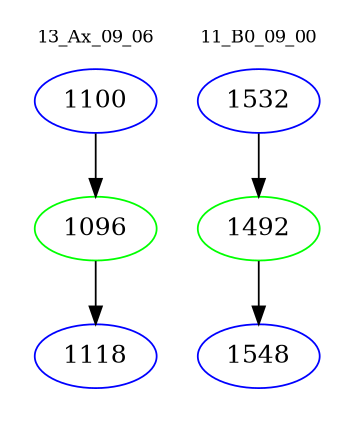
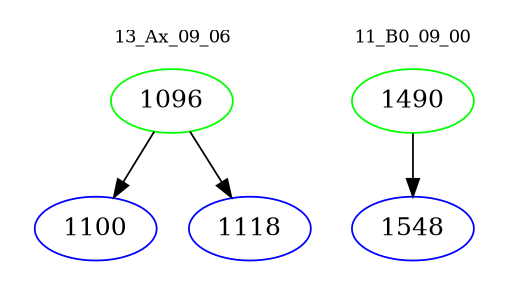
node "1532": removed
edge "1100" -> "1096": reversed
node "1492": label "1492" -> "1490"
